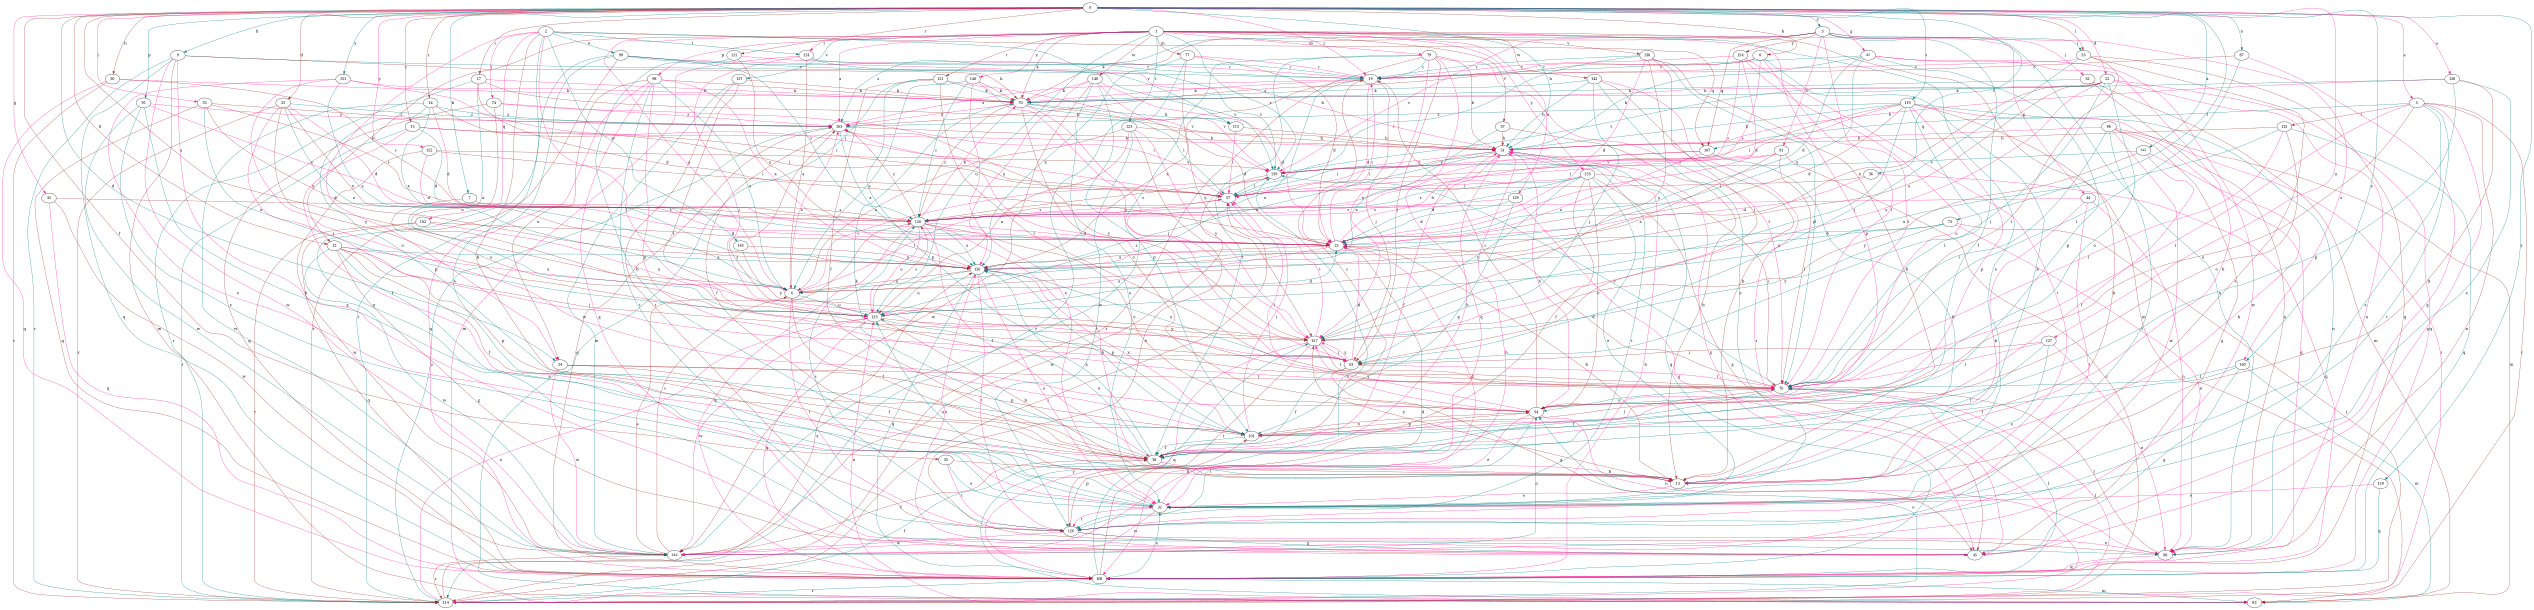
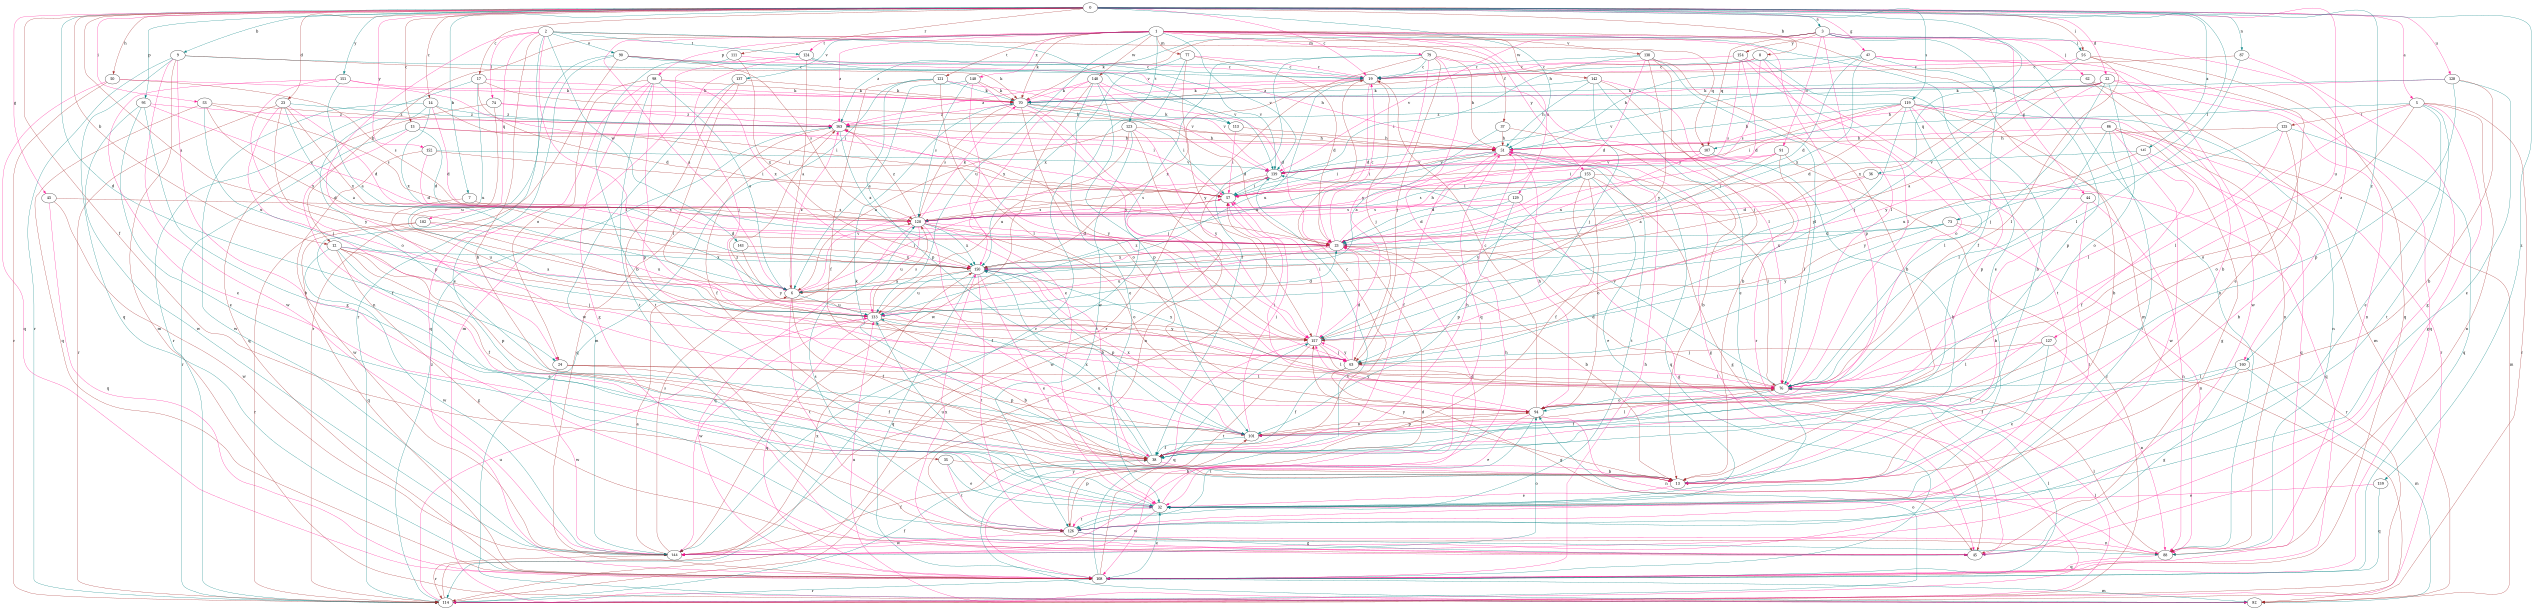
edge "90" -> "120": color teal -> brown
edge "152" -> "139": color brown -> teal
